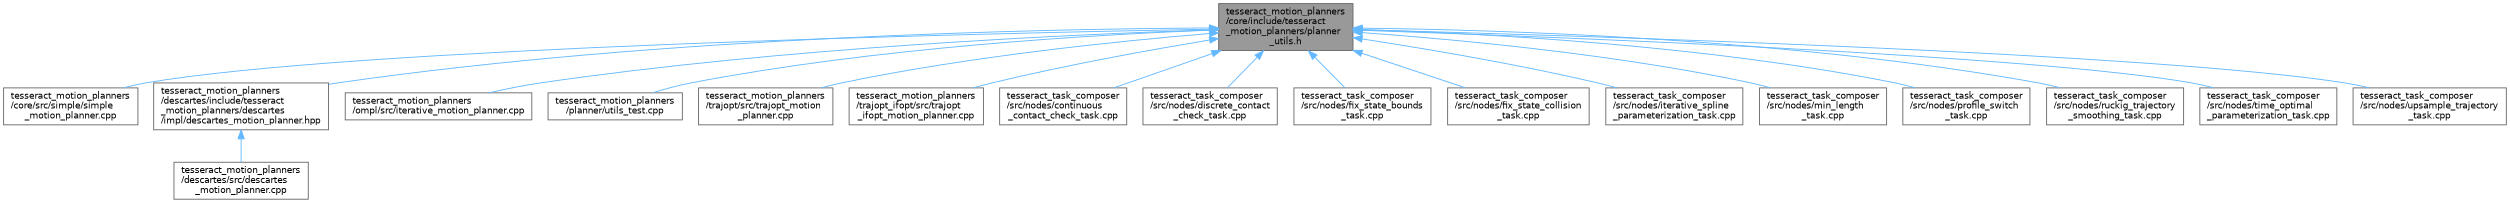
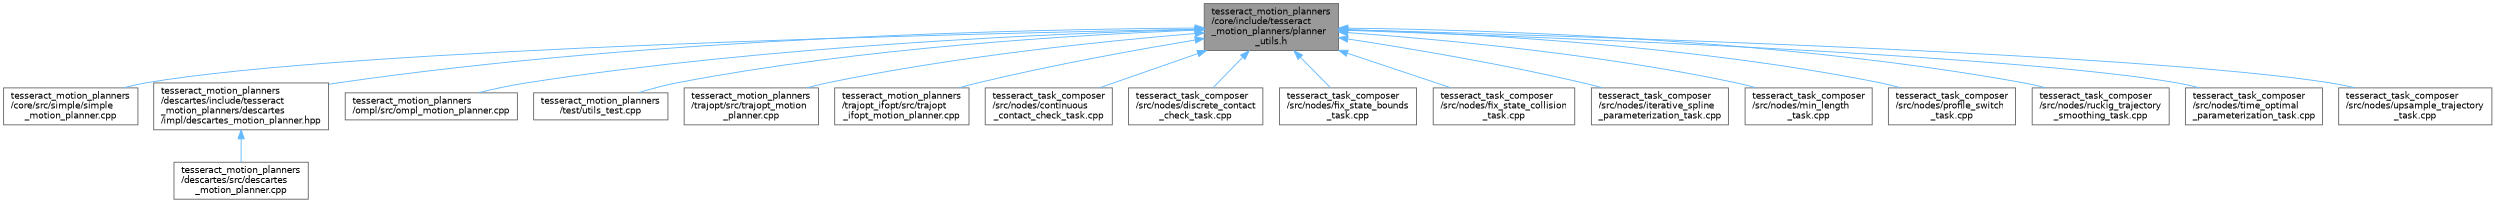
node "tesseract_motion_planners /ompl/src/iterative_motion_planner.cpp": label "tesseract_motion_planners /ompl/src/iterative_motion_planner.cpp" -> "tesseract_motion_planners /ompl/src/ompl_motion_planner.cpp"
node "tesseract_motion_planners /planner/utils_test.cpp": label "tesseract_motion_planners /planner/utils_test.cpp" -> "tesseract_motion_planners /test/utils_test.cpp"
